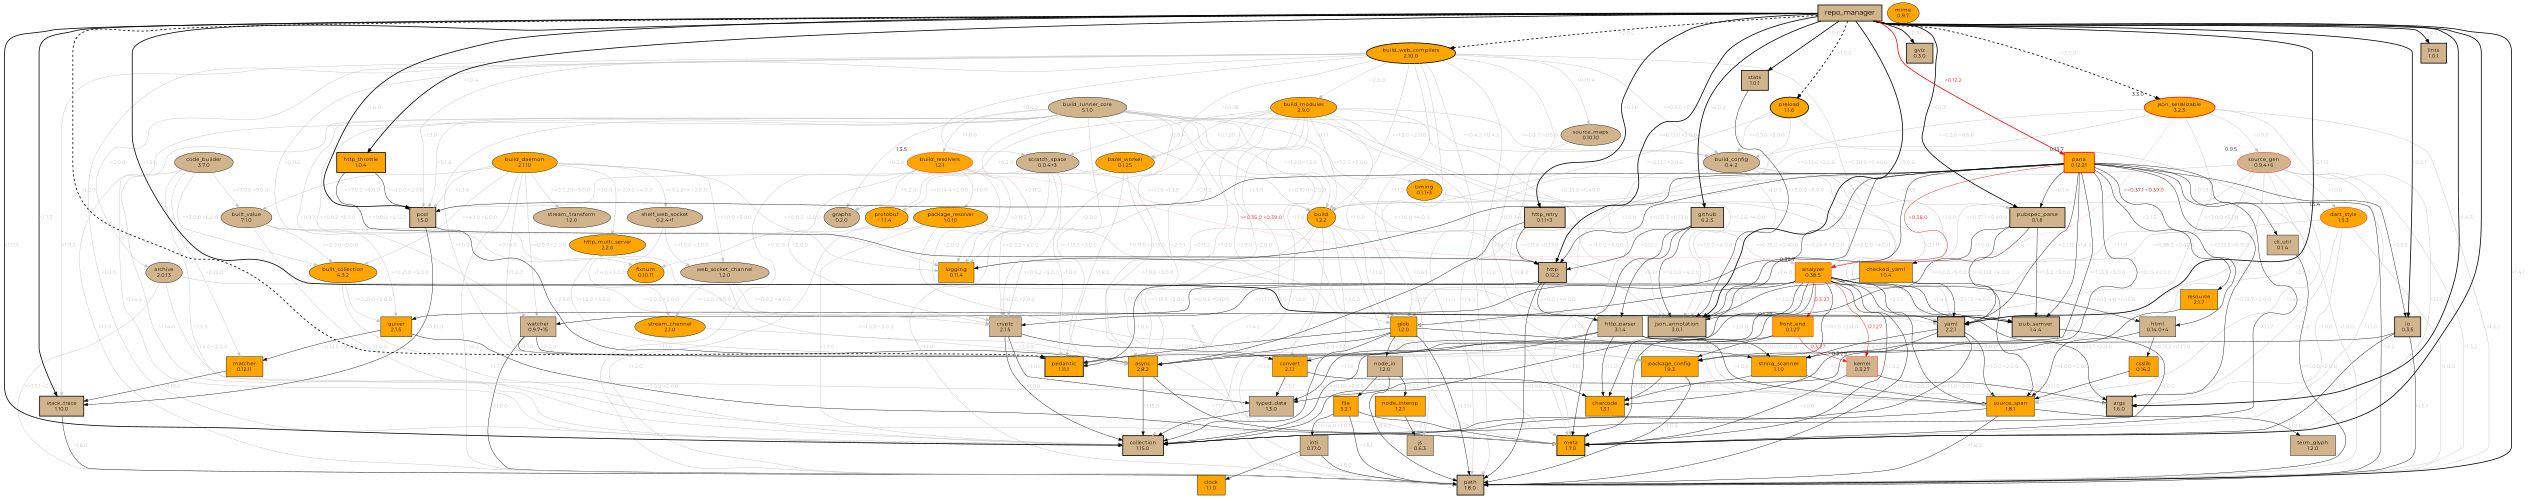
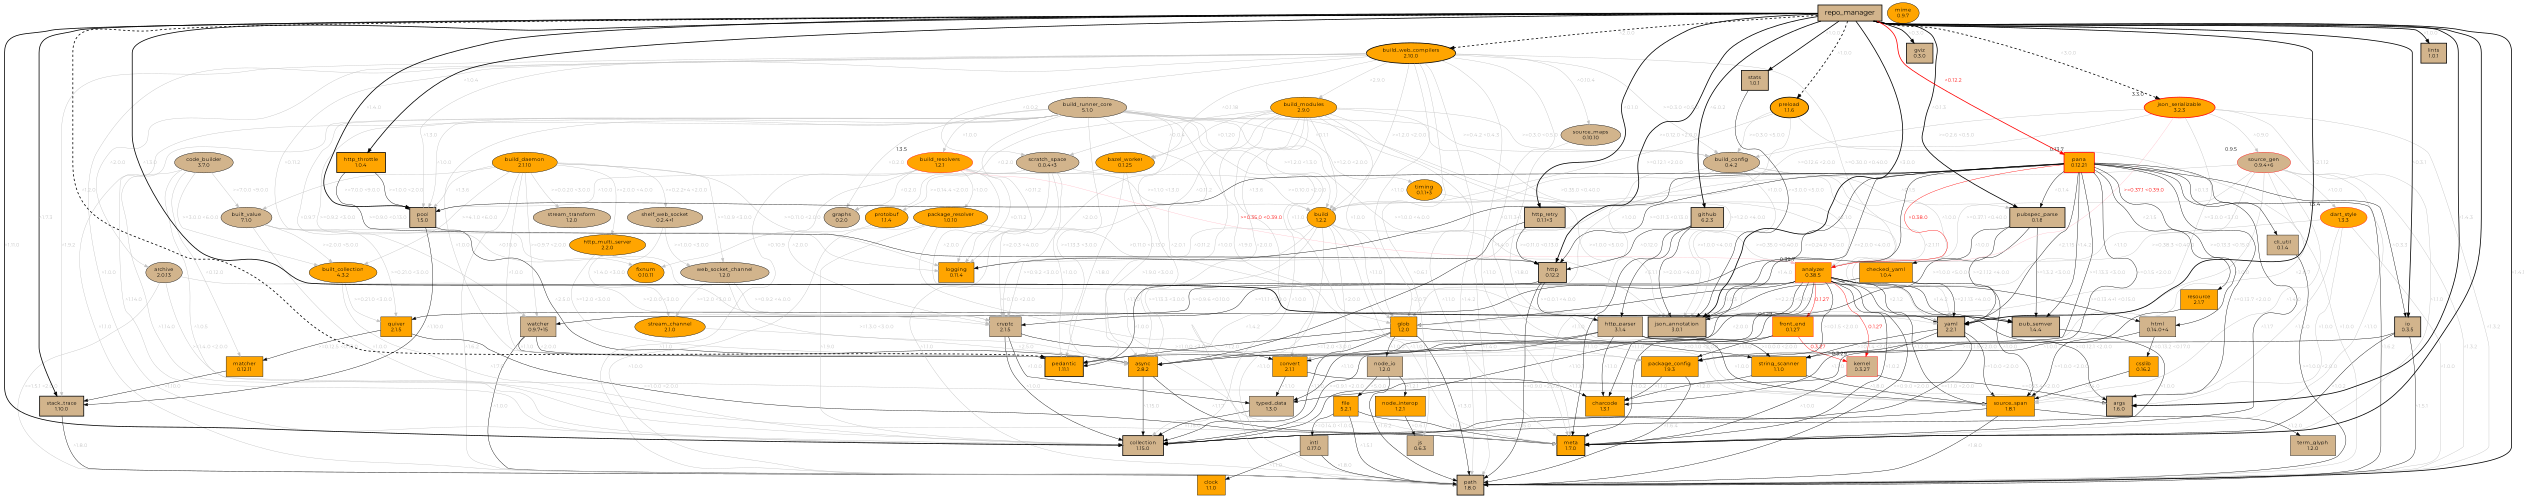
edge "analyzer 0.38.5 0.39.7" -> "front_end 0.1.27 0.1.29": label "0.3.27" -> "0.1.27"
